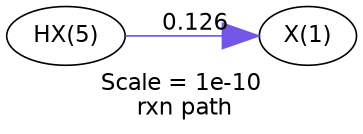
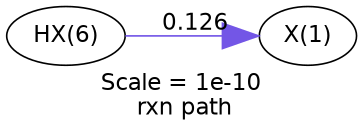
node "HX(5)": label "HX(5)" -> "HX(6)"
